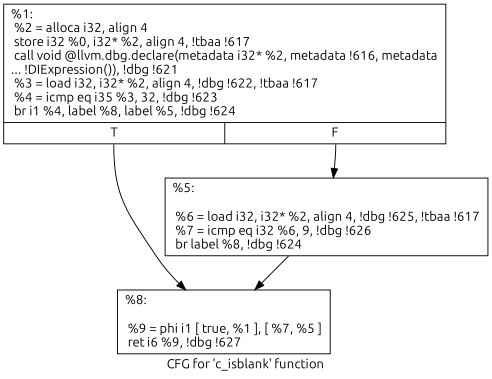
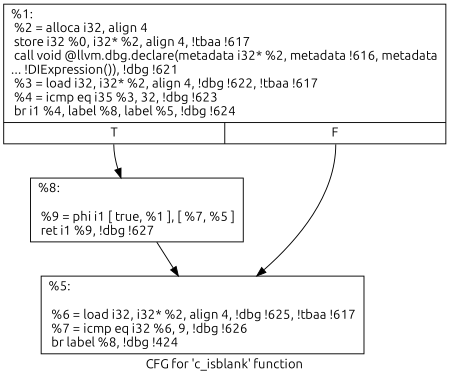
node "%5:": text "br label %8, !dbg !624" -> "br label %8, !dbg !424"
edge "%5:" -> "%8:": reversed
node "%8:": text "ret i6 %9, !dbg !627" -> "ret i1 %9, !dbg !627"
